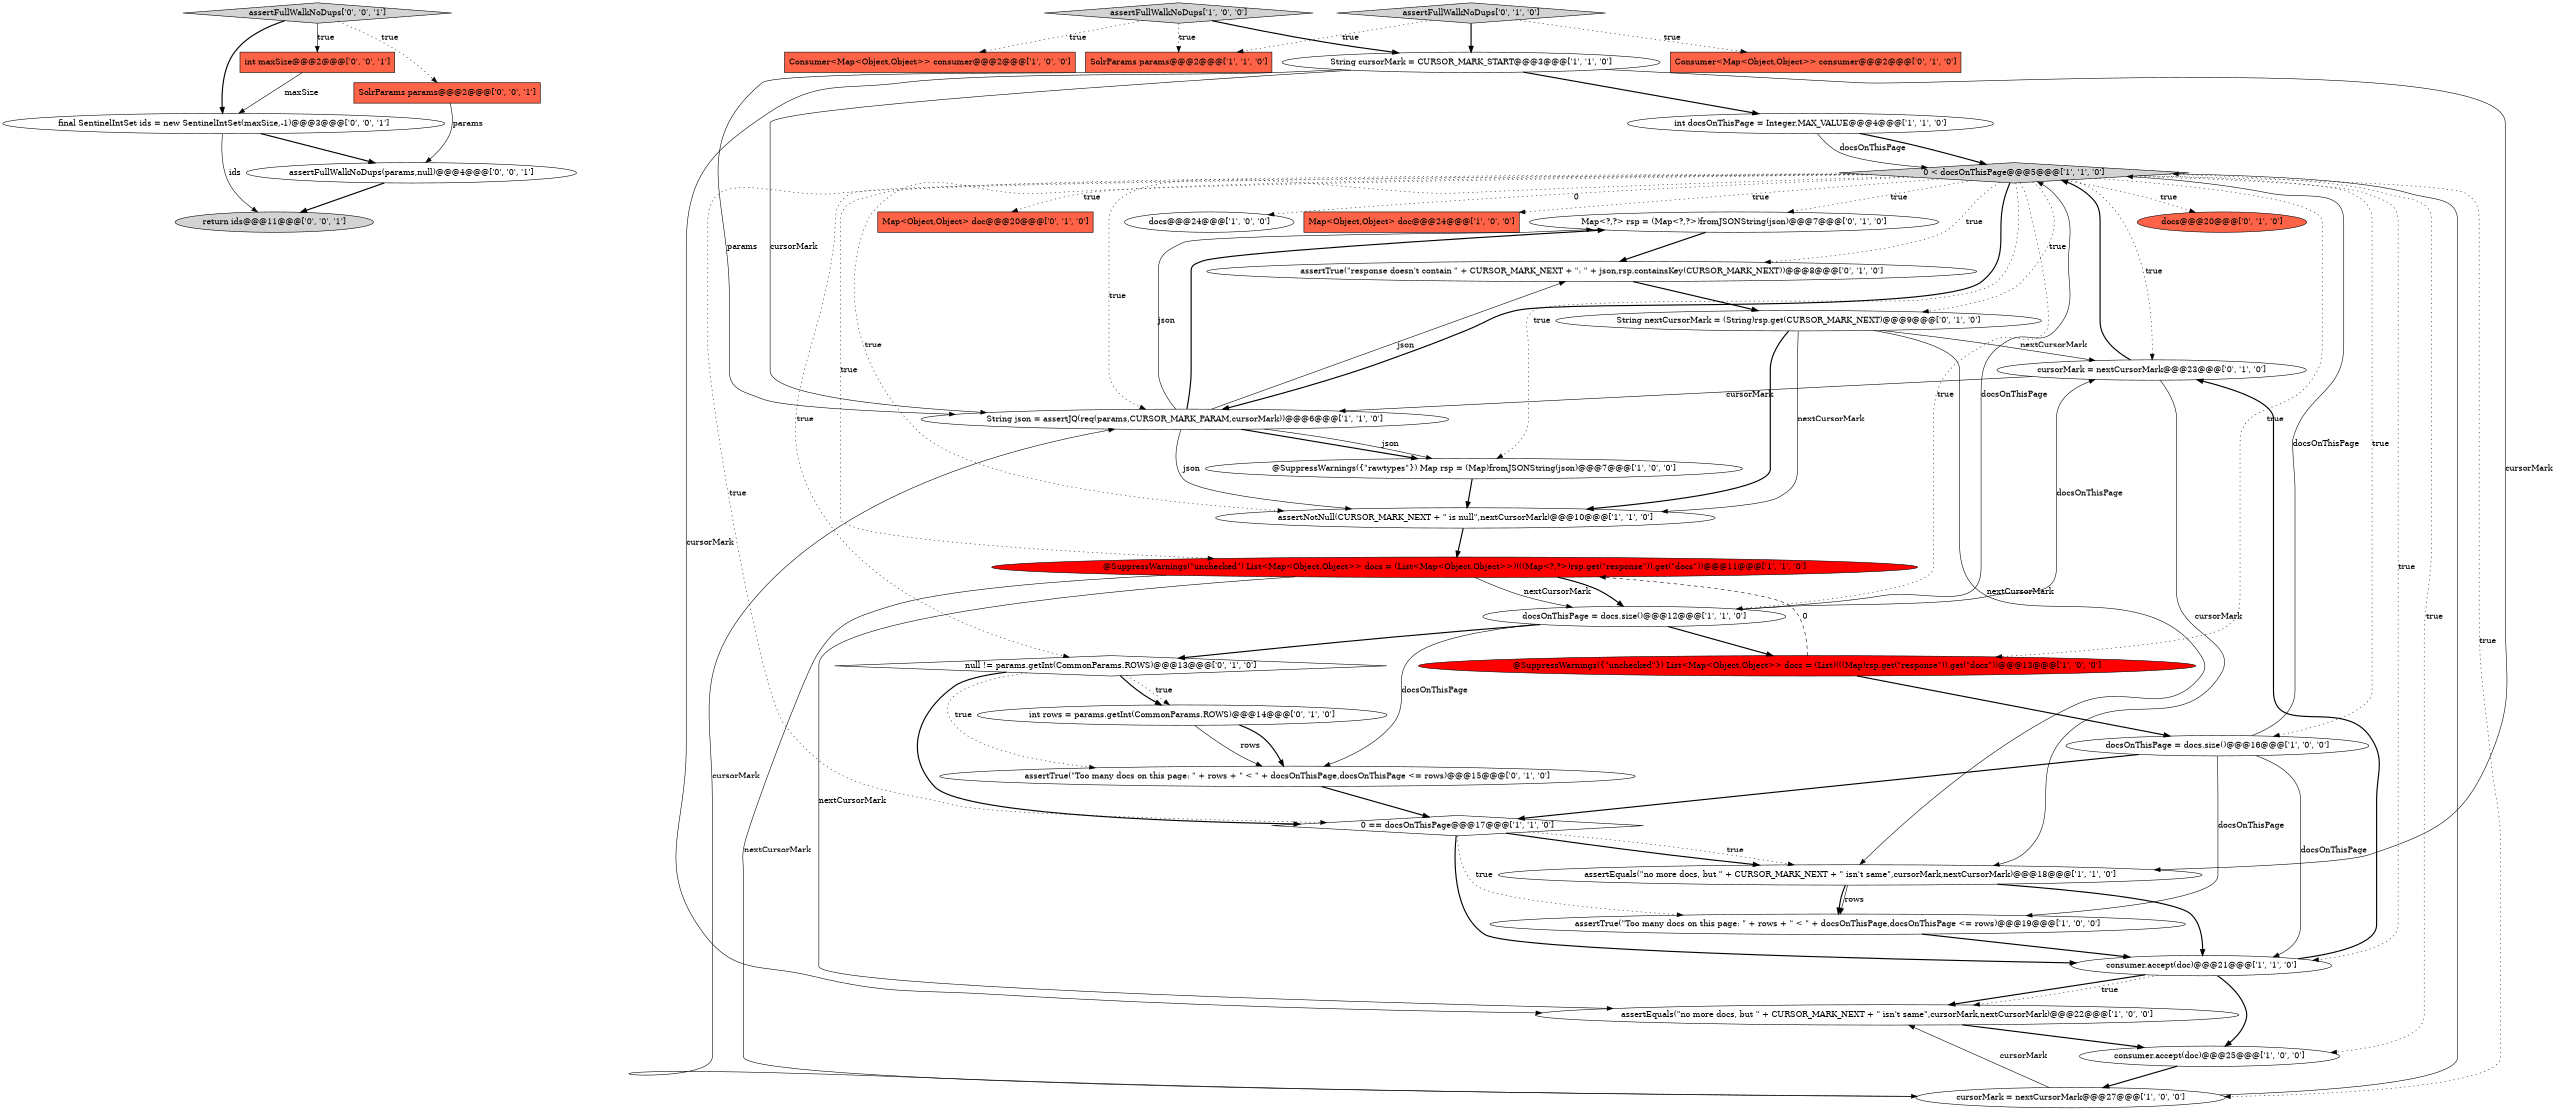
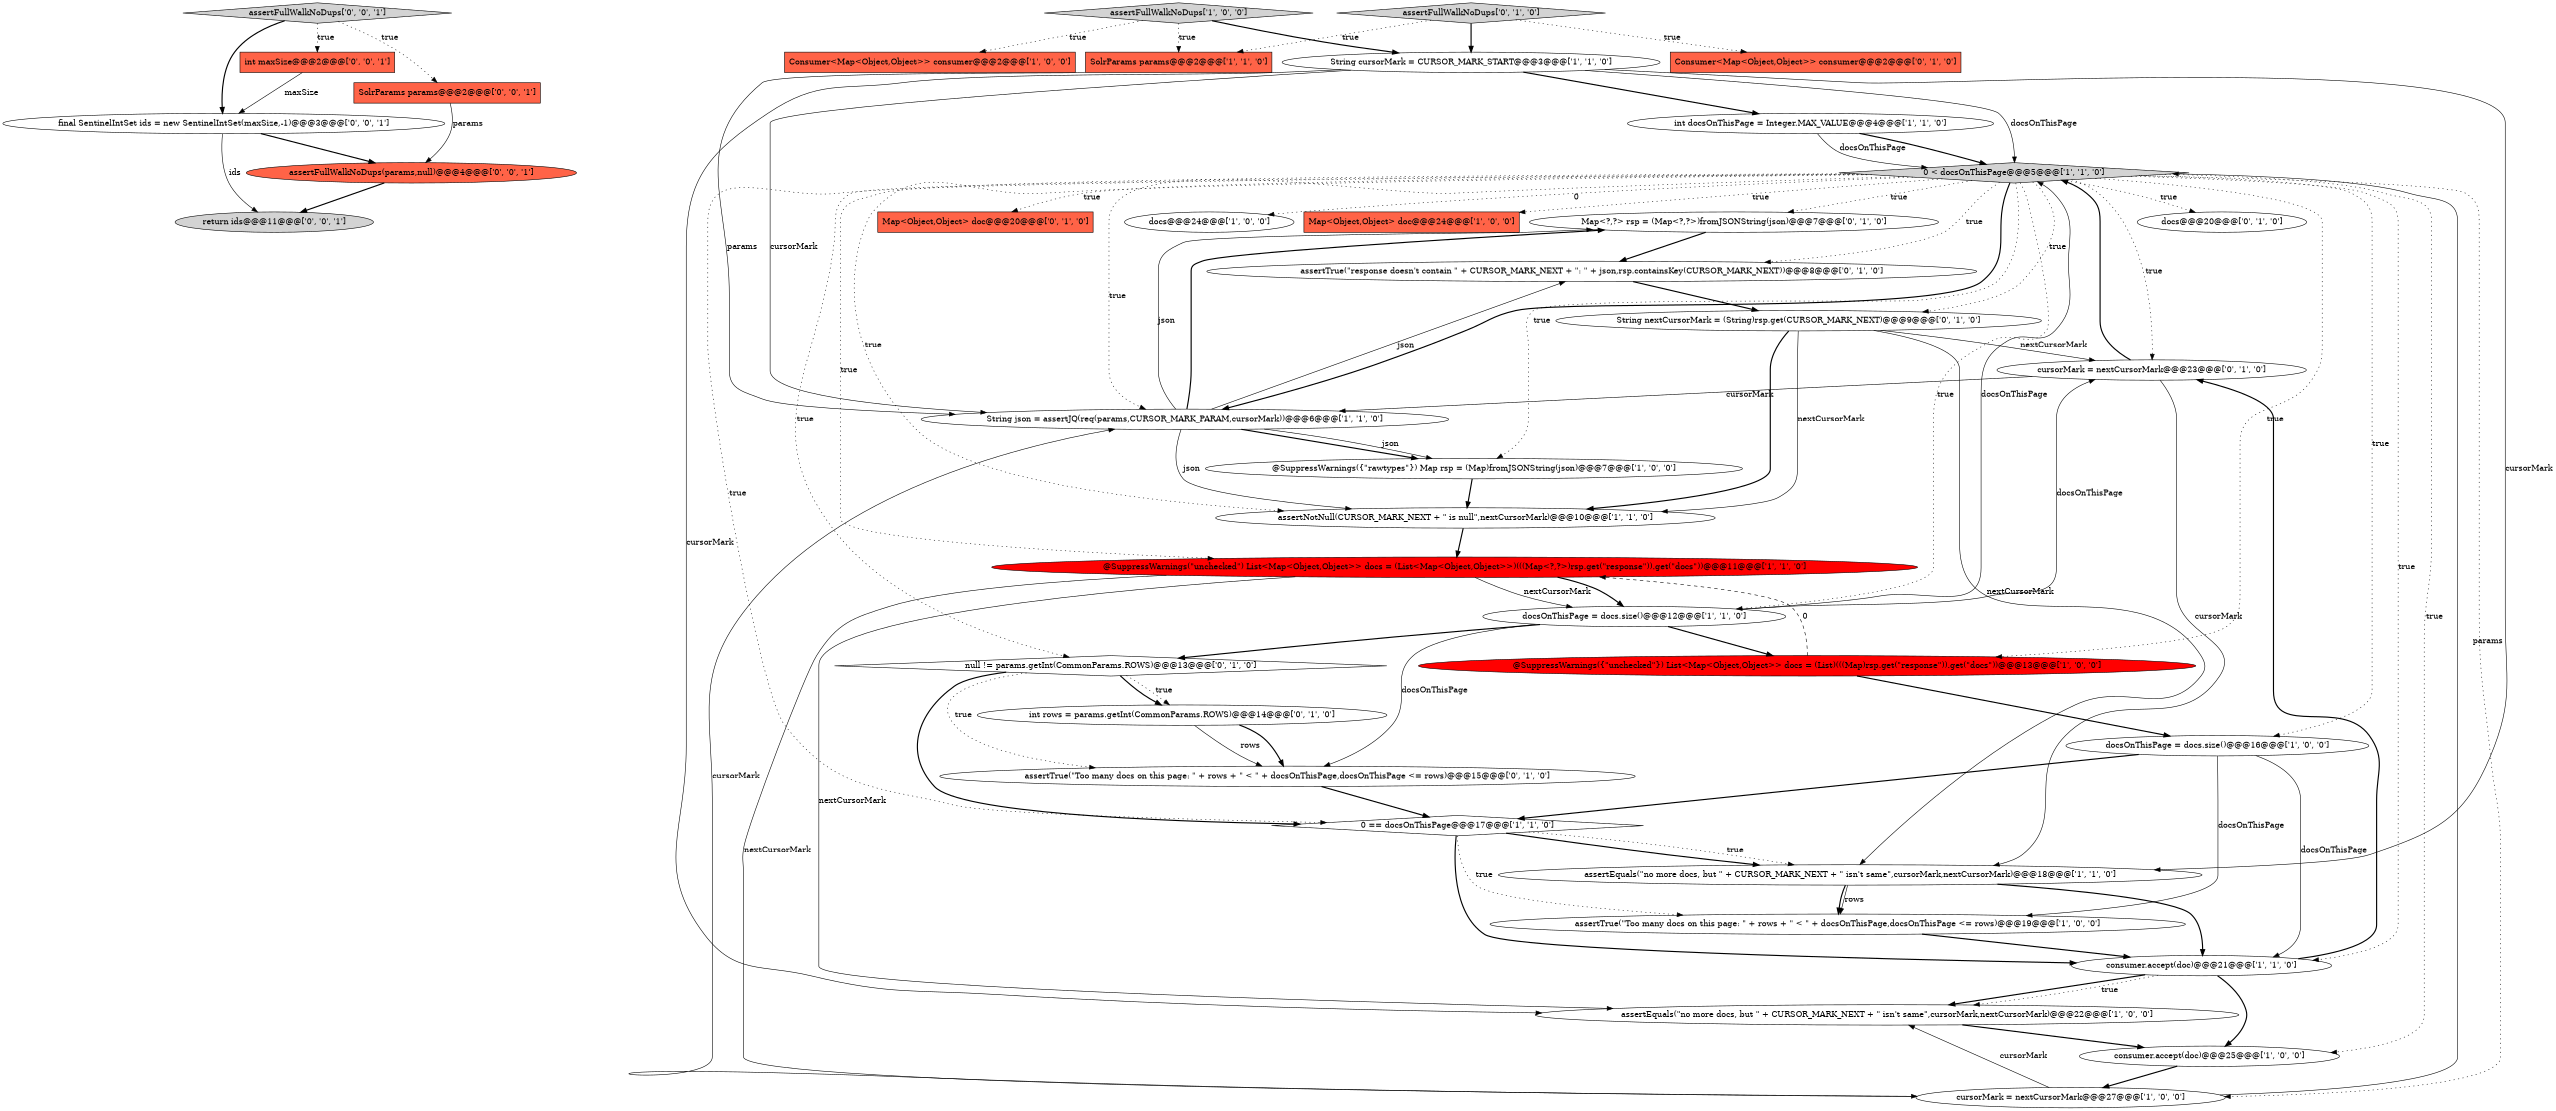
edge "assertFullWalkNoDups['0', '0', '1']" -> "int maxSize@@@2@@@['0', '0', '1']": style solid -> dotted
node "assertFullWalkNoDups(params,null)@@@4@@@['0', '0', '1']": fillcolor white -> tomato
node "docs@@@20@@@['0', '1', '0']": fillcolor tomato -> white
edge "docsOnThisPage = docs.size()@@@16@@@['1', '0', '0']" -> "0 < docsOnThisPage@@@5@@@['1', '1', '0']": now "String cursorMark = CURSOR_MARK_START@@@3@@@['1', '1', '0']" -> "0 < docsOnThisPage@@@5@@@['1', '1', '0']"
edge "0 < docsOnThisPage@@@5@@@['1', '1', '0']" -> "cursorMark = nextCursorMark@@@27@@@['1', '0', '0']": label "true" -> "params"
